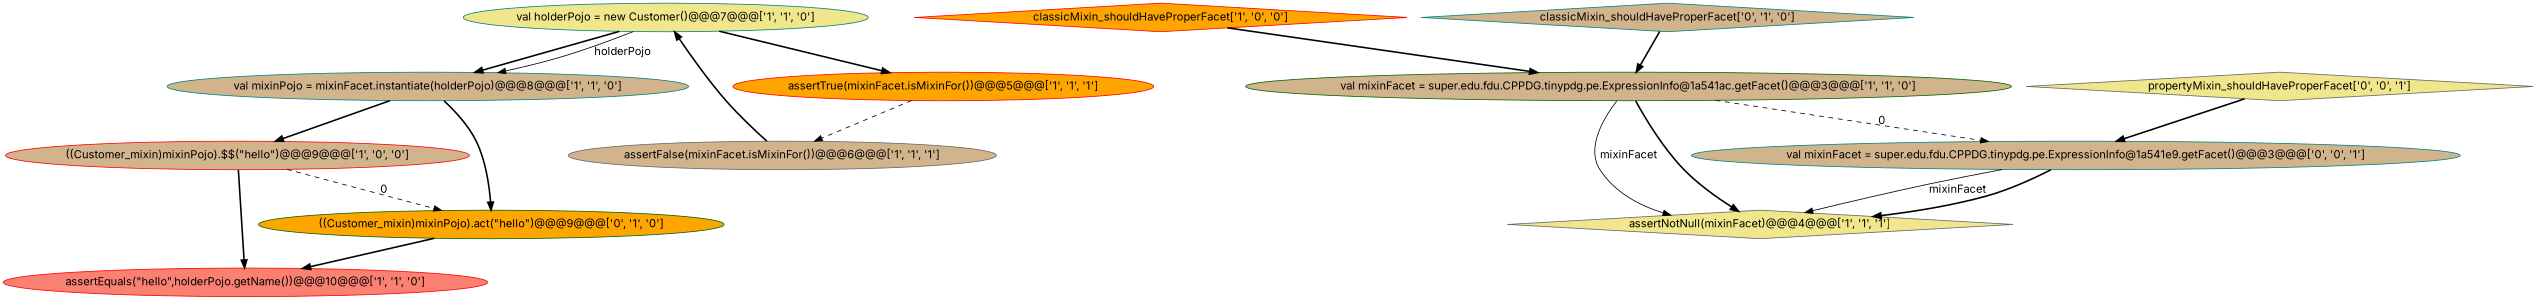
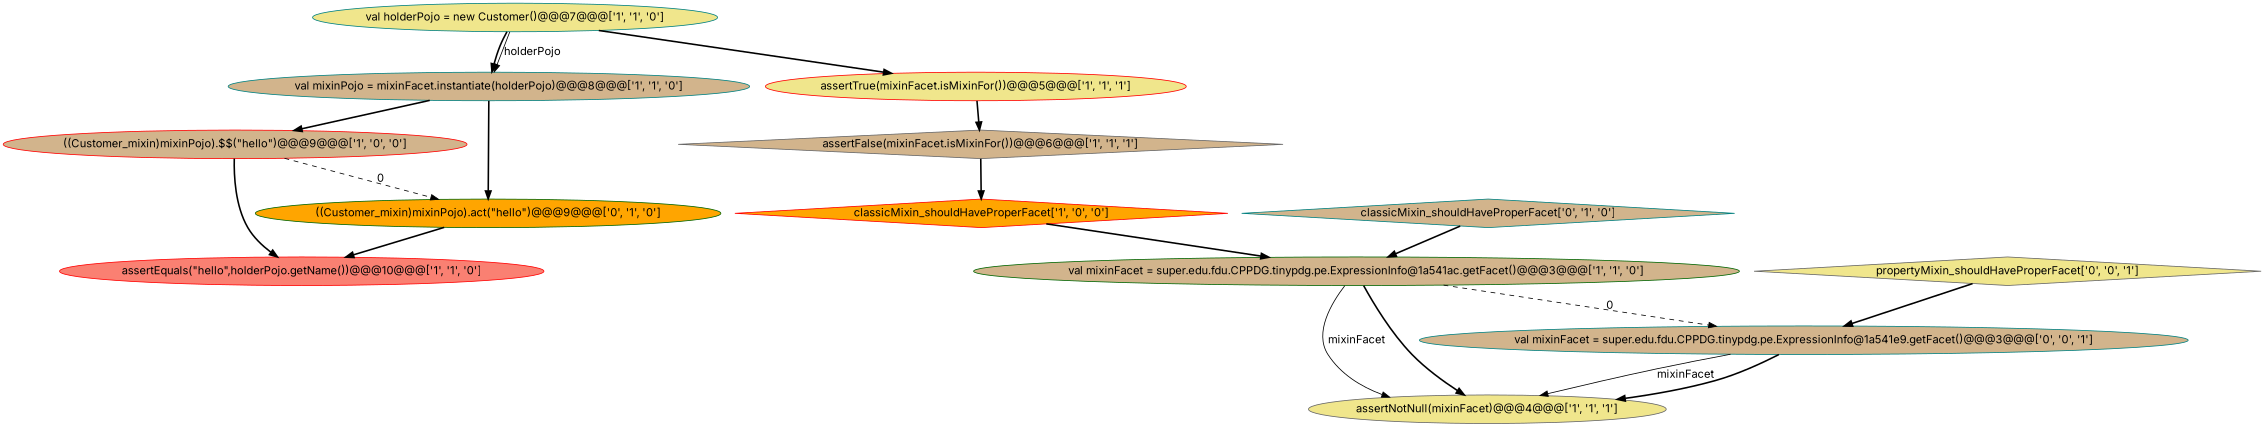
node "assertTrue(mixinFacet.isMixinFor())@@@5@@@['1', '1', '1']": fillcolor orange -> khaki
edge "assertFalse(mixinFacet.isMixinFor())@@@6@@@['1', '1', '1']" -> "val holderPojo = new Customer()@@@7@@@['1', '1', '0']": now "assertFalse(mixinFacet.isMixinFor())@@@6@@@['1', '1', '1']" -> "classicMixin_shouldHaveProperFacet['1', '0', '0']"
edge "assertTrue(mixinFacet.isMixinFor())@@@5@@@['1', '1', '1']" -> "assertFalse(mixinFacet.isMixinFor())@@@6@@@['1', '1', '1']": style dashed -> bold
node "assertFalse(mixinFacet.isMixinFor())@@@6@@@['1', '1', '1']": shape ellipse -> diamond
node "assertNotNull(mixinFacet)@@@4@@@['1', '1', '1']": shape diamond -> ellipse
